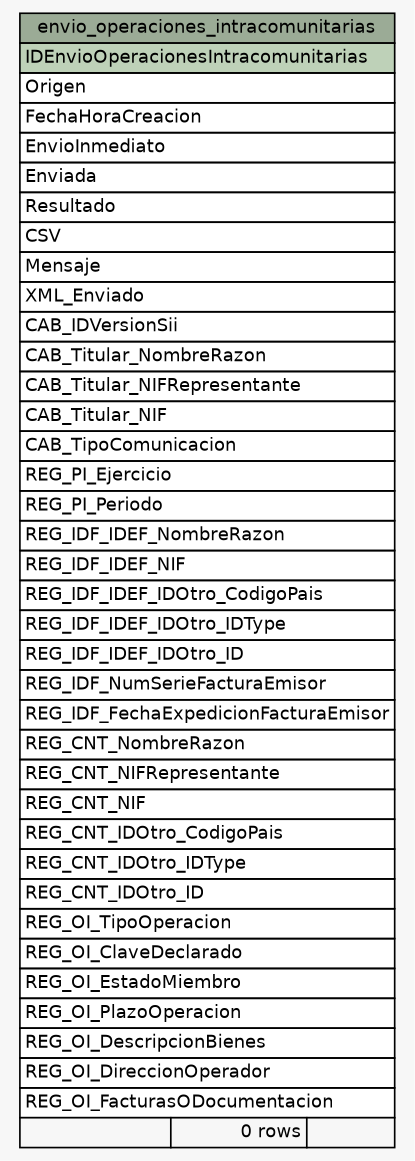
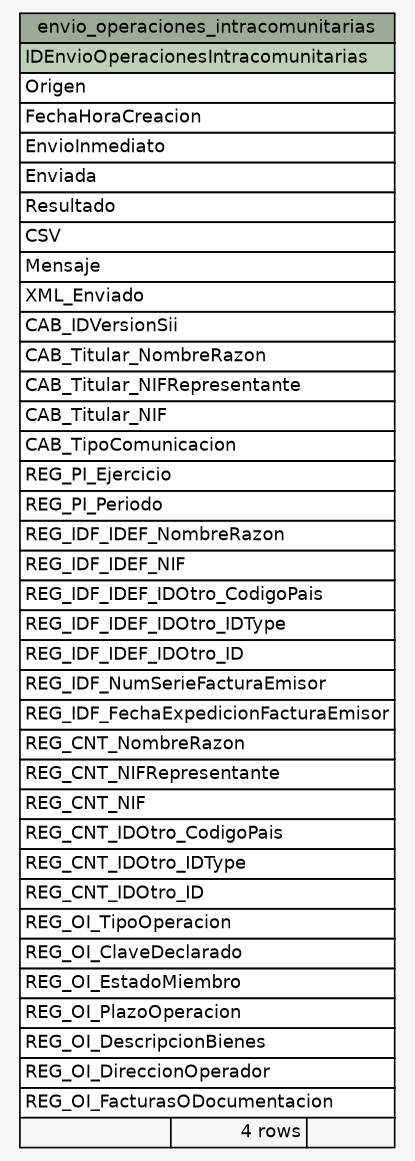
node "envio_operaciones_intracomunitarias": text "0 rows" -> "4 rows"
